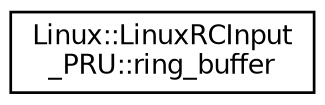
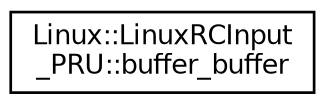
node "Linux::LinuxRCInput _PRU::ring_buffer": label "Linux::LinuxRCInput _PRU::ring_buffer" -> "Linux::LinuxRCInput _PRU::buffer_buffer"
